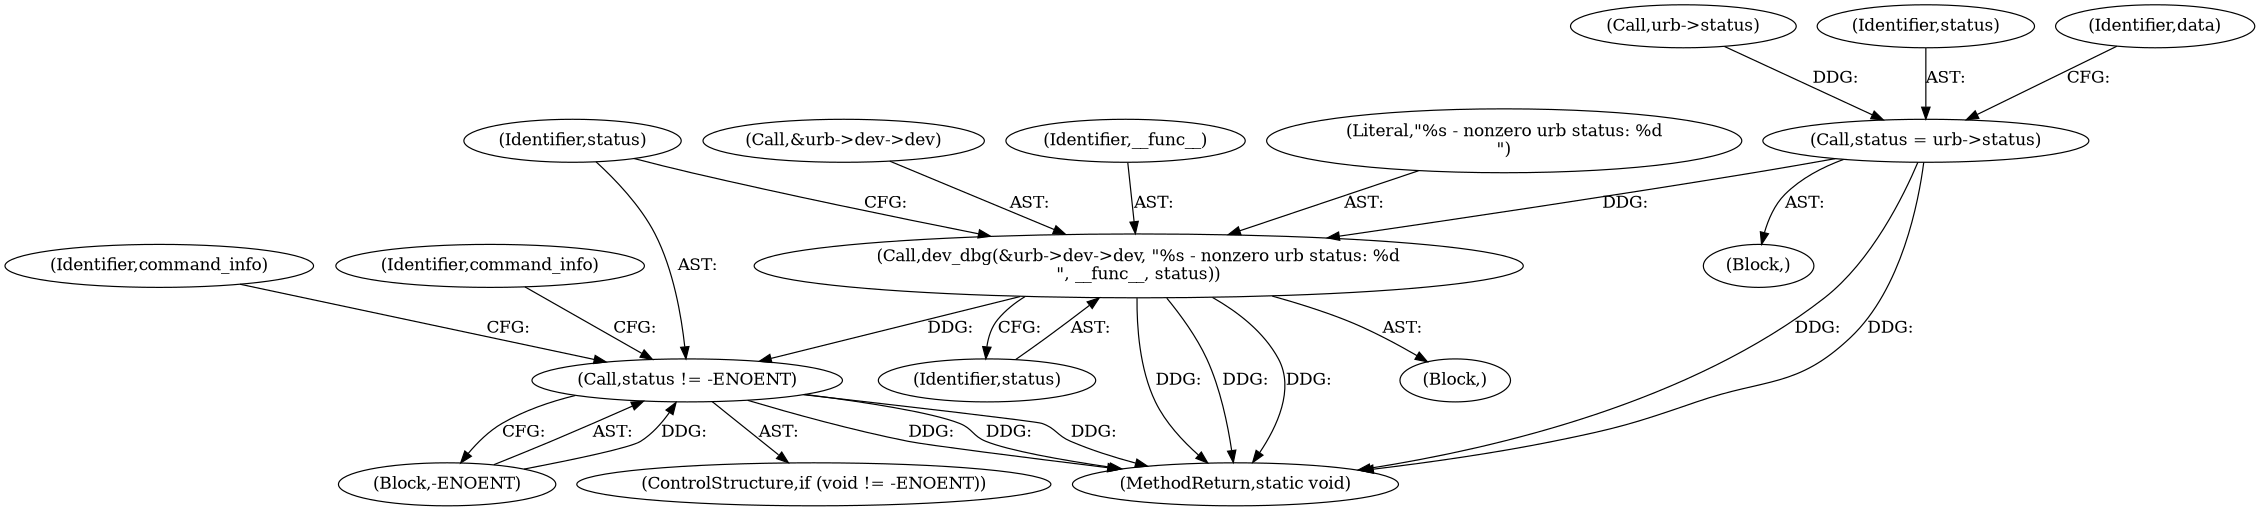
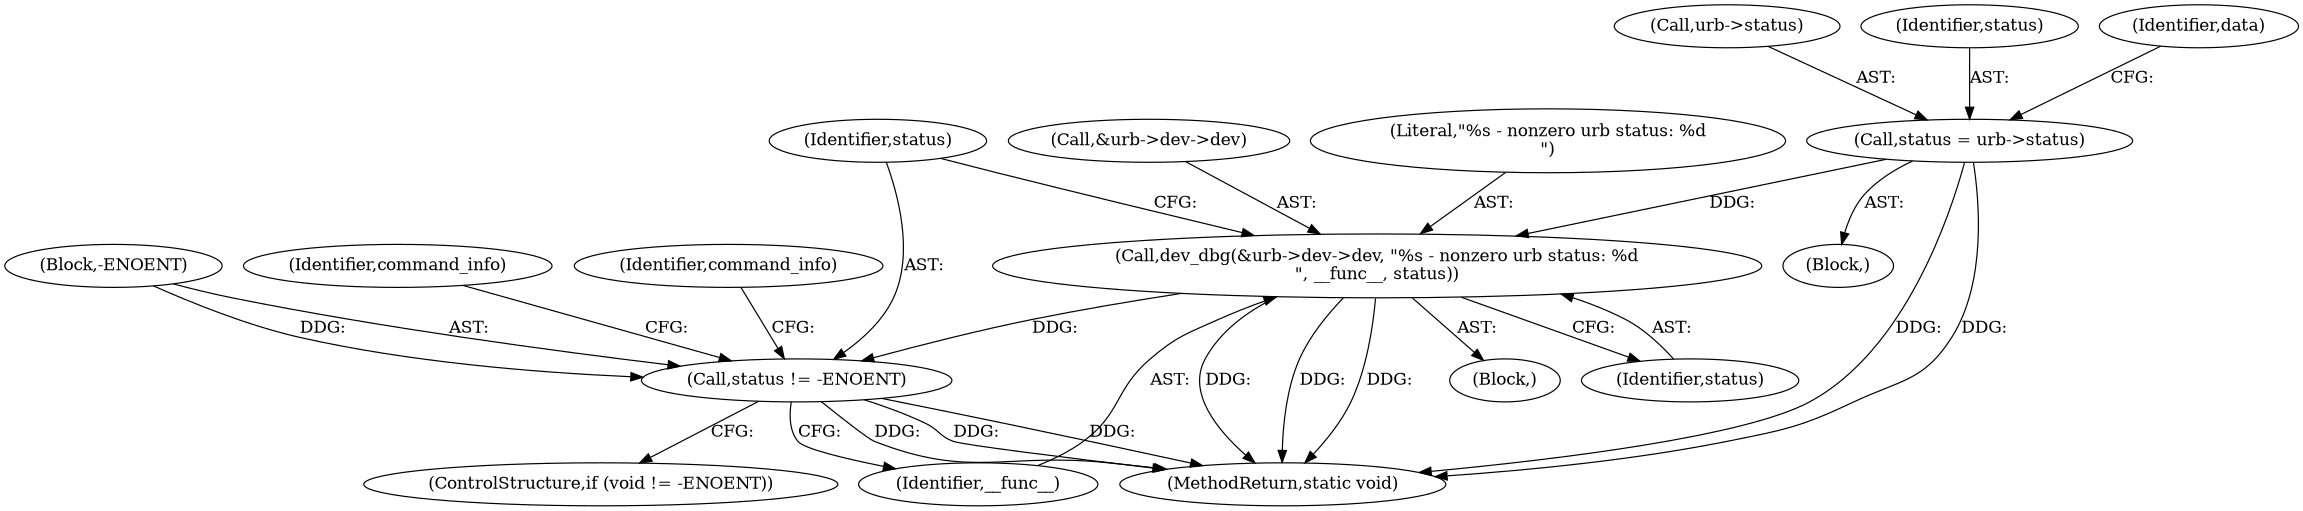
edge "(Call,urb->status)" -> "(Call,status = urb->status)": label "DDG: " -> "AST: "
edge "(Call,status != -ENOENT)" -> "(Block,-ENOENT)": now "(Call,status != -ENOENT)" -> "(Identifier,__func__)"
edge "(Call,status != -ENOENT)" -> "(ControlStructure,if (void != -ENOENT))": label "AST: " -> "CFG: "
